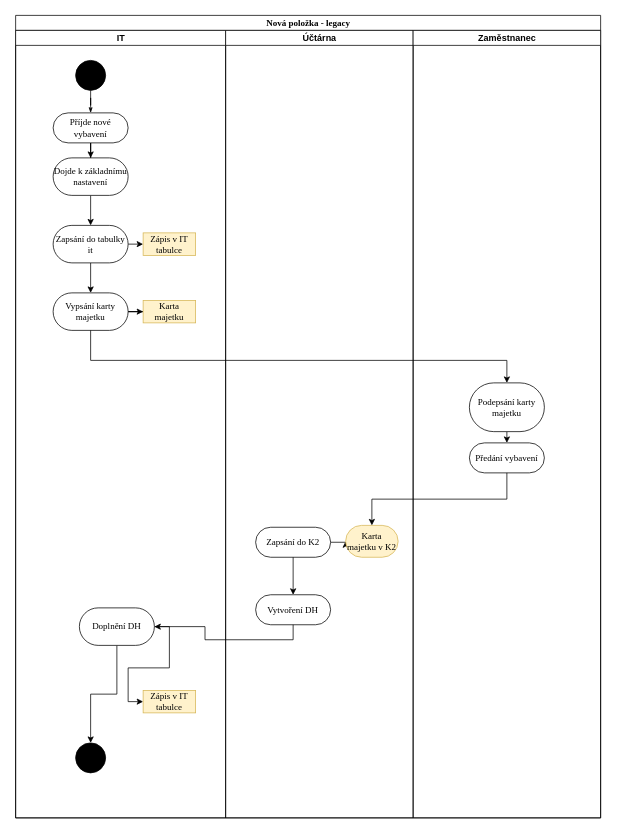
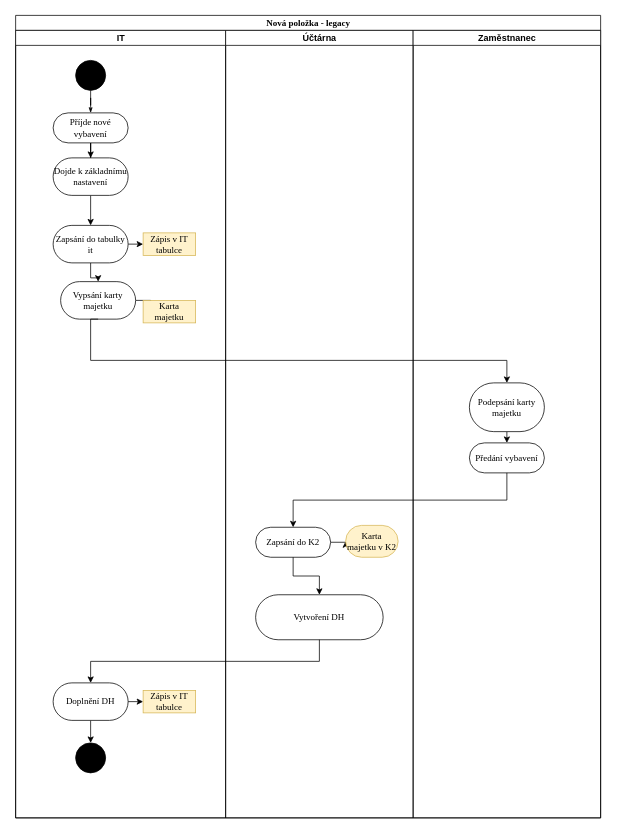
node "Vypsání karty majetku": moved (90, 312) -> (98, 300)
edge "Předání vybavení" -> "Karta majetku v K2": now "Předání vybavení" -> "Zapsání do K2"
node "Vytvoření DH": size 75x30 -> 128x45
node "Doplnění DH": moved (117, 627) -> (90, 702)
